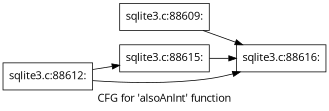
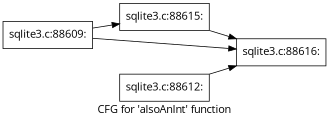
edge "sqlite3.c:88612:" -> "sqlite3.c:88615:": now "sqlite3.c:88609:" -> "sqlite3.c:88615:"
